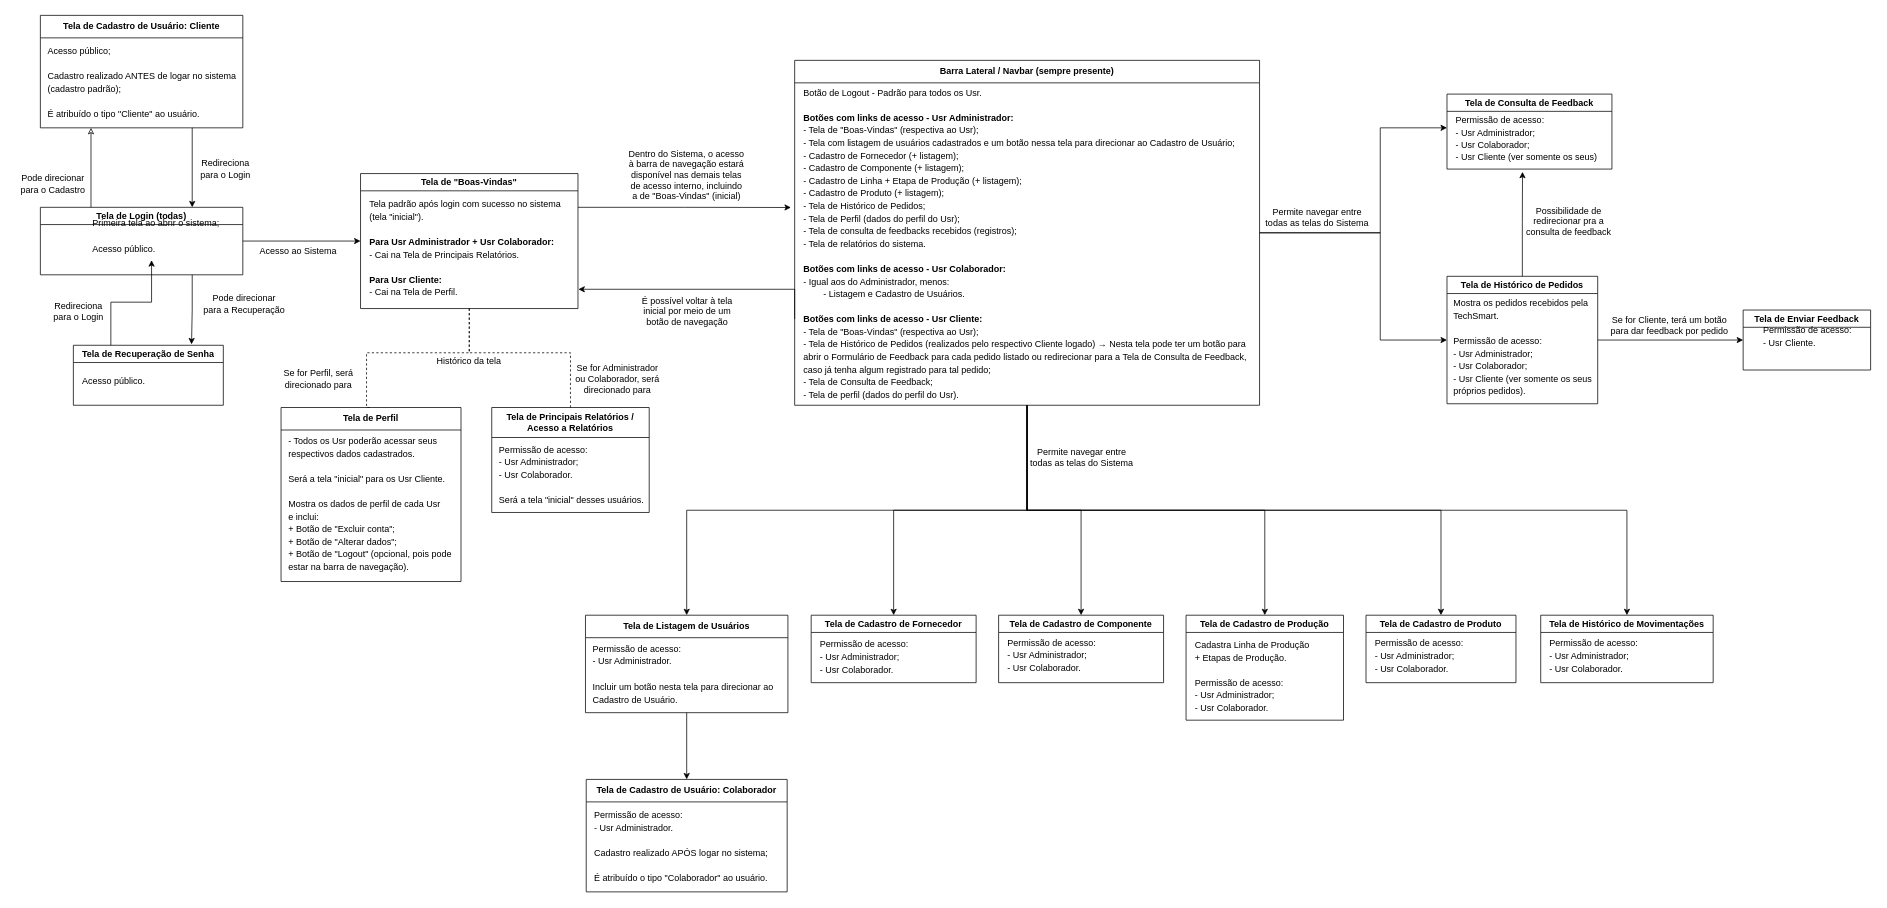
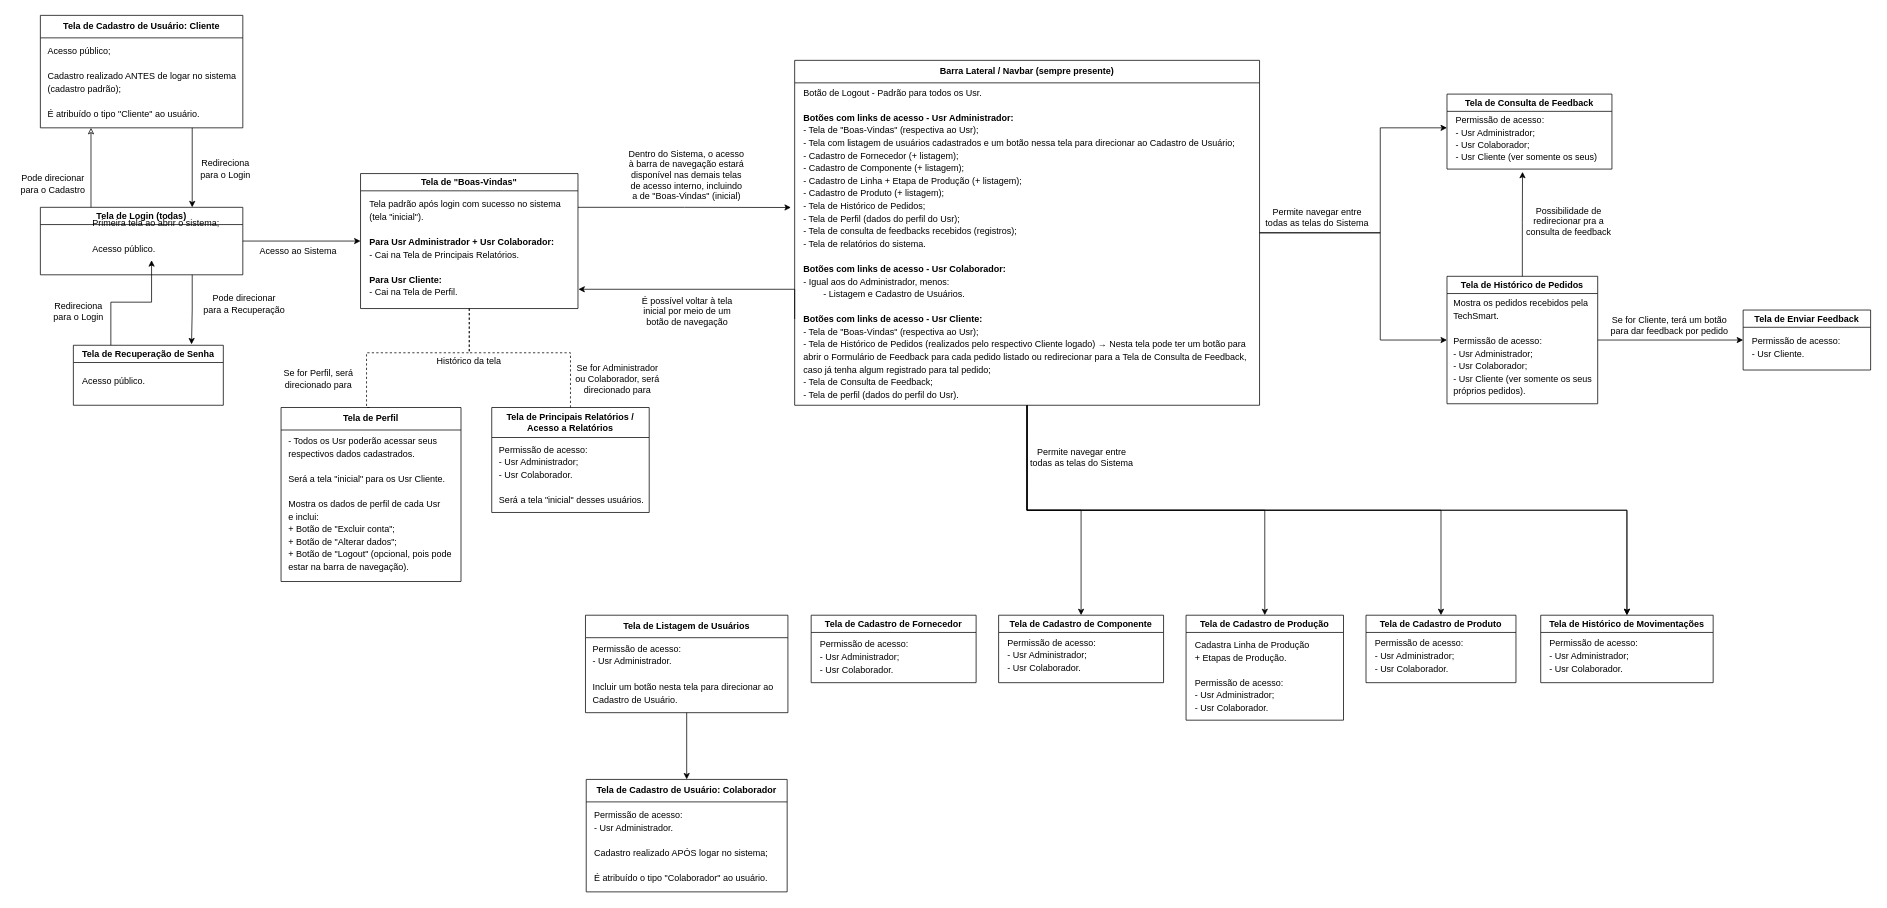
node "Permissão de acesso: - Usr Cliente.": moved (1815, 336) -> (1803, 348)
edge "Barra Lateral / Navbar (sempre presente)" -> "Tela de Listagem de Usuários": now "Barra Lateral / Navbar (sempre presente)" -> "Tela de Histórico de Movimentações"
edge "Barra Lateral / Navbar (sempre presente)" -> "Tela de Cadastro de Fornecedor": removed
